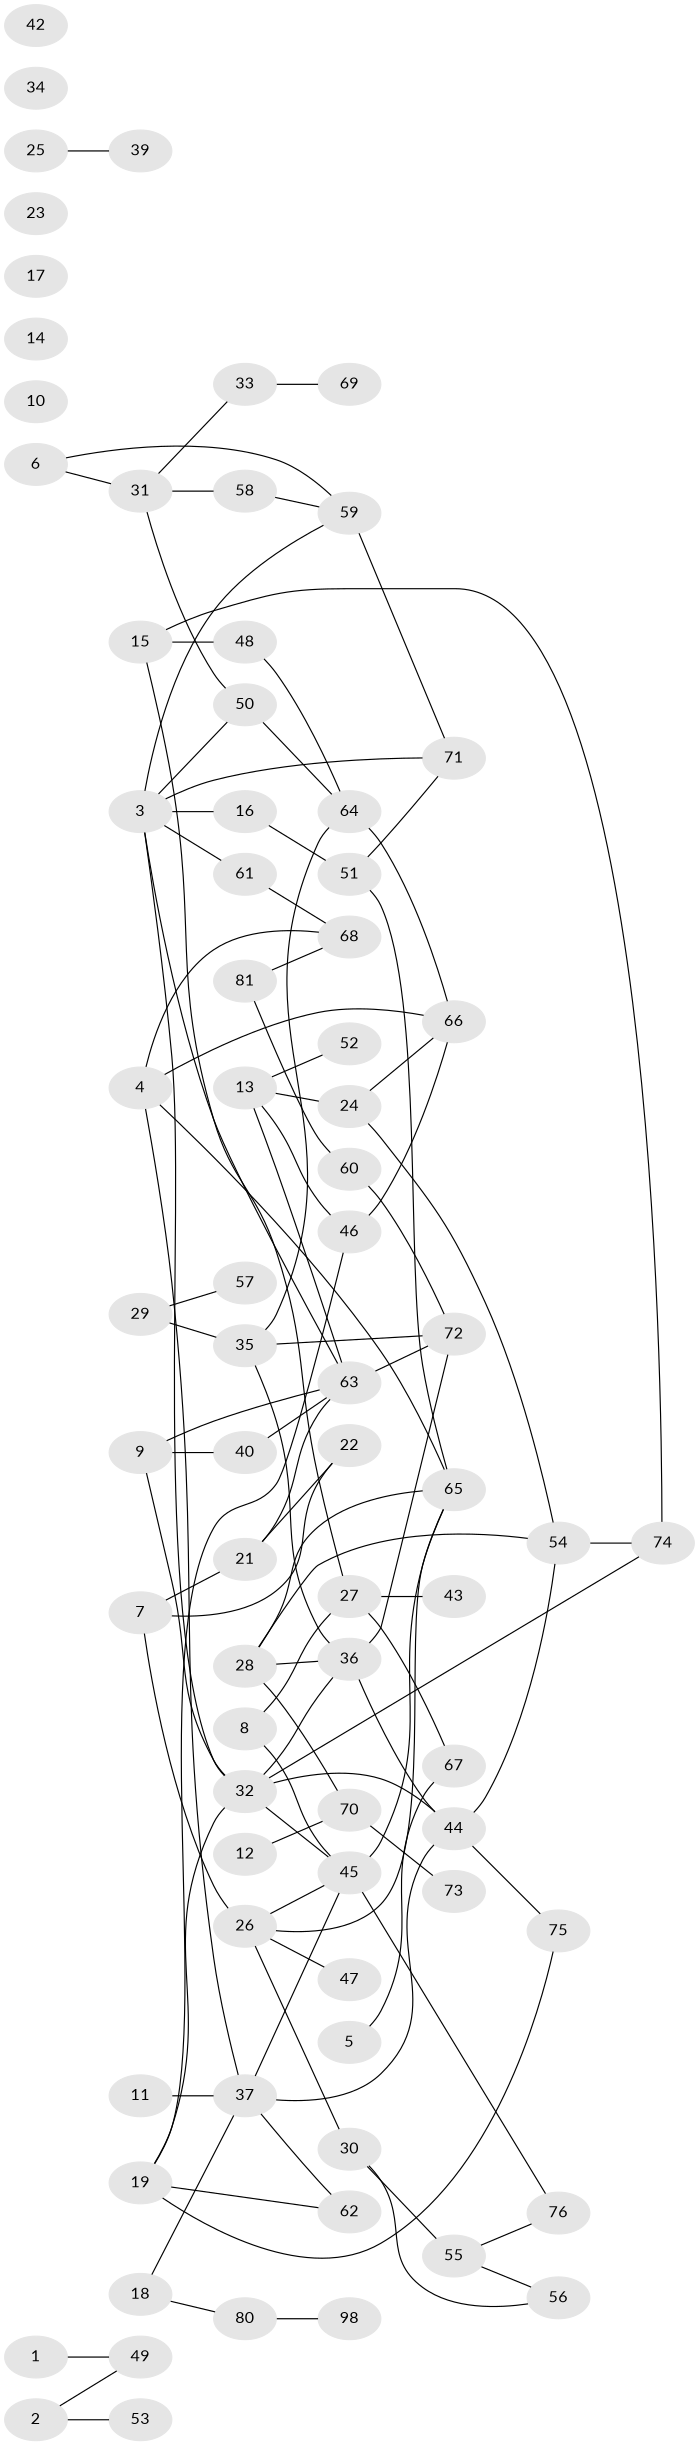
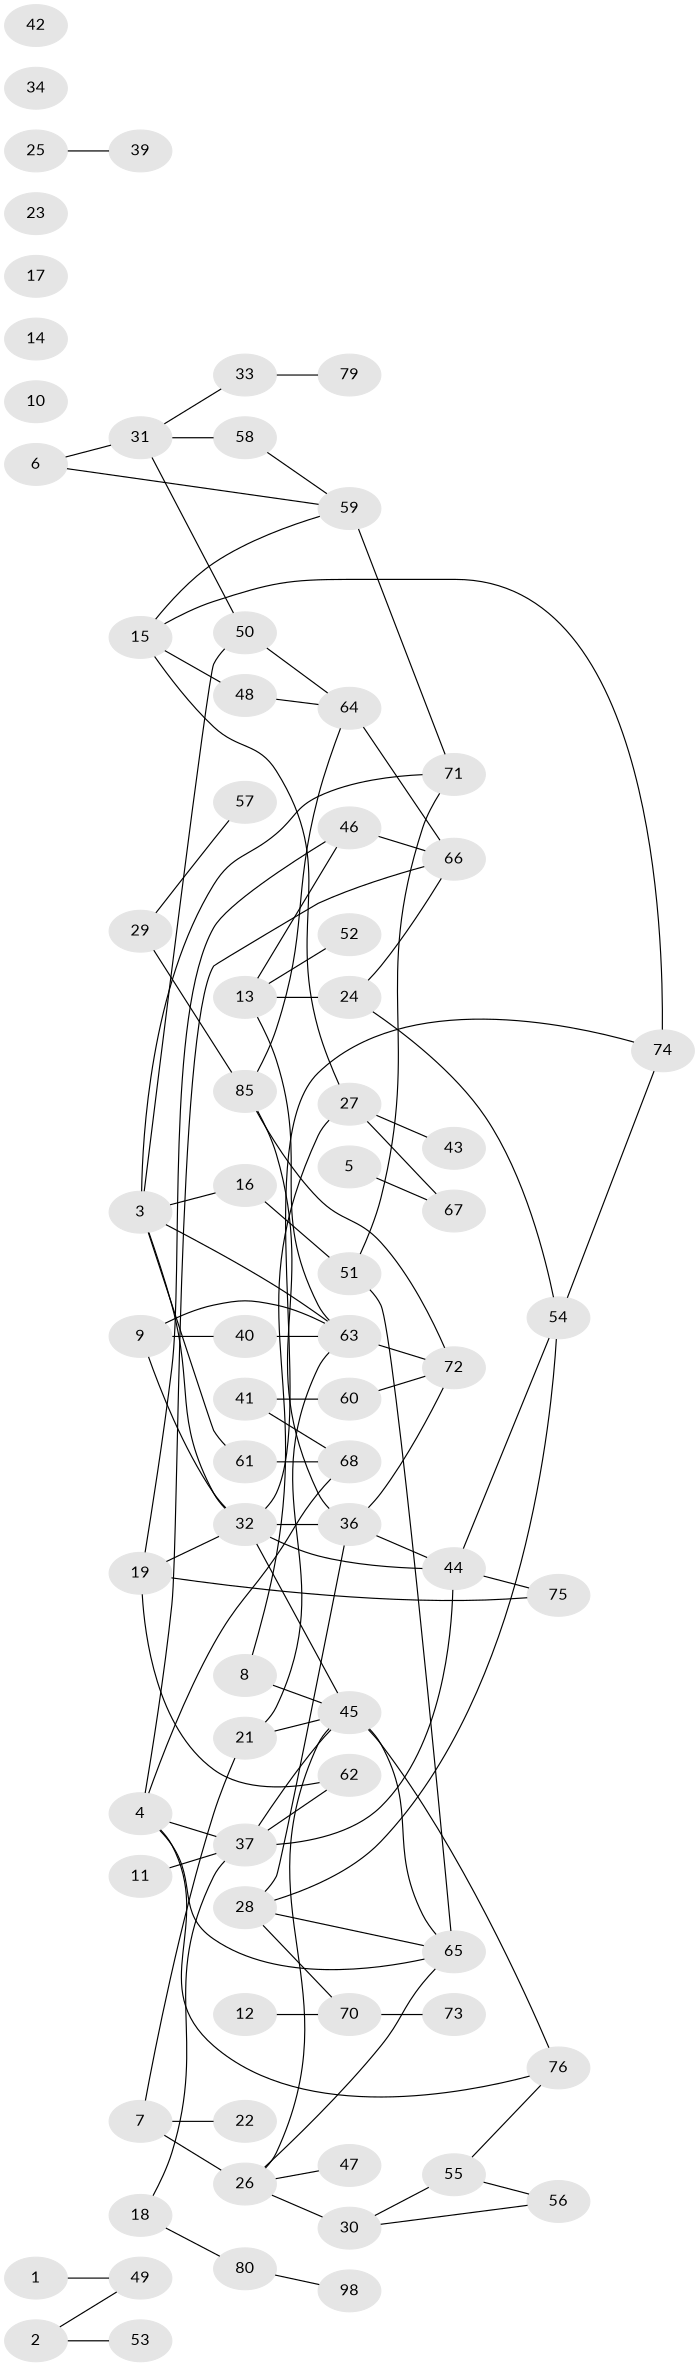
node "69": label "69" -> "79"
edge "59" -- "3": now "59" -- "15"
node "81": label "81" -> "41"
node "35": label "35" -> "85"
edge "22" -- "21": now "45" -- "21"
edge "4" -- "76": added
